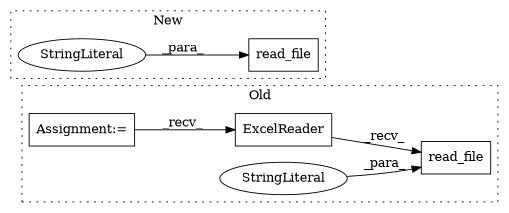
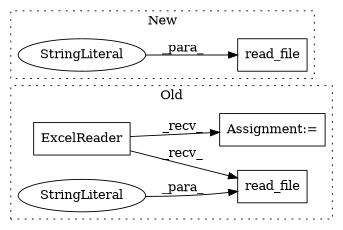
edge "Assignment:=" -> "ExcelReader": reversed
